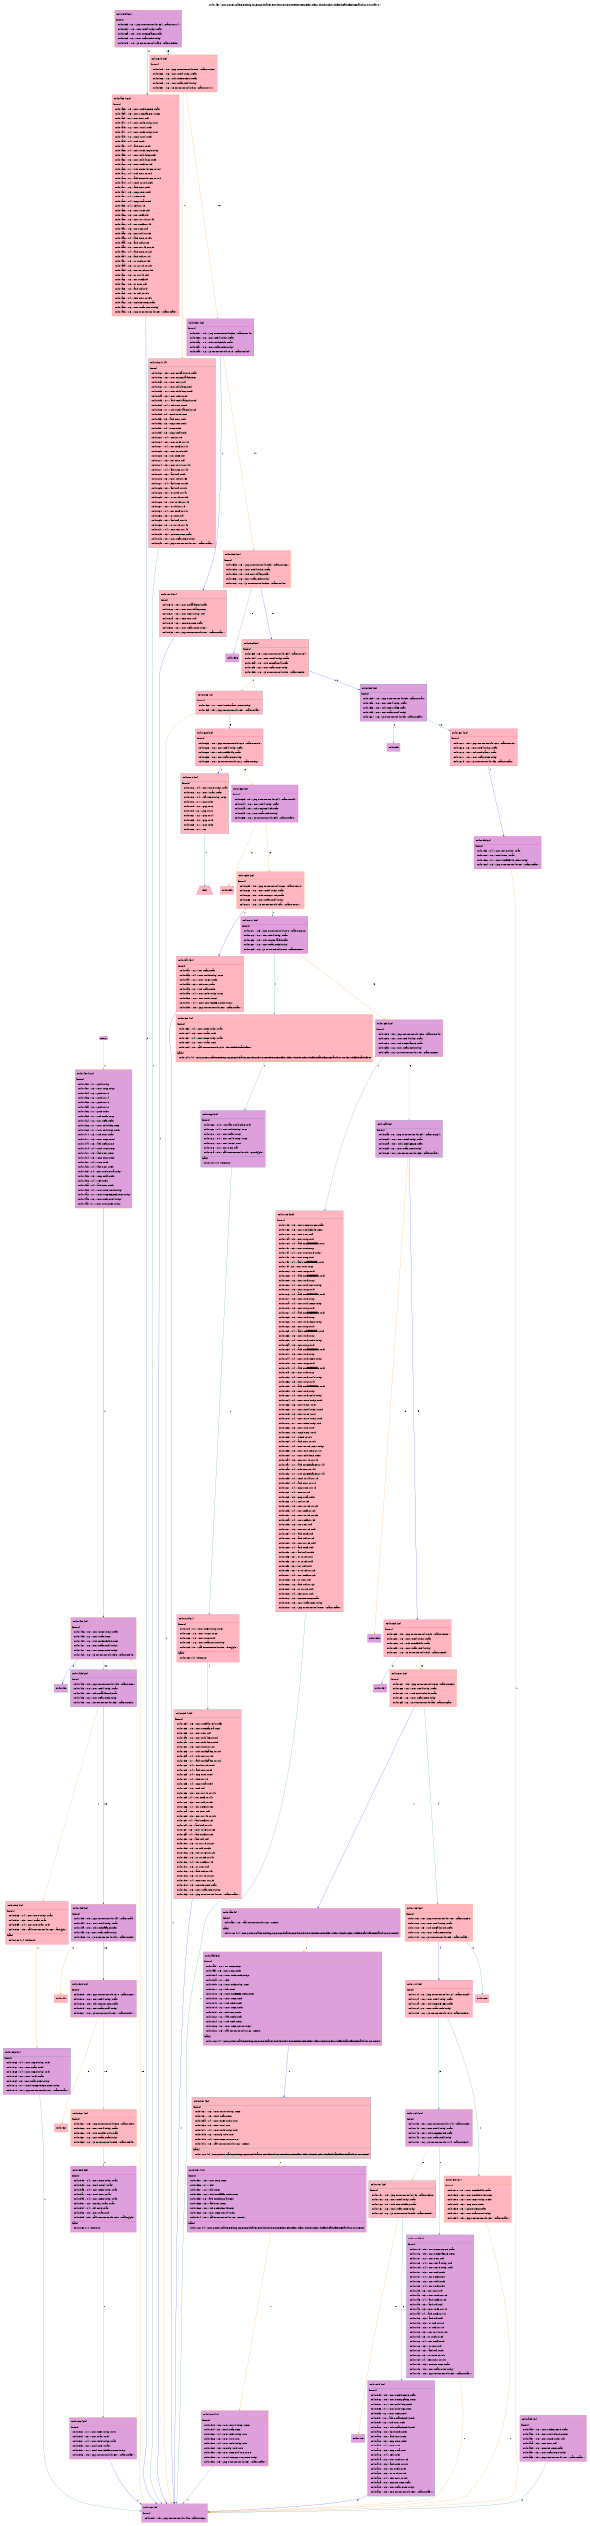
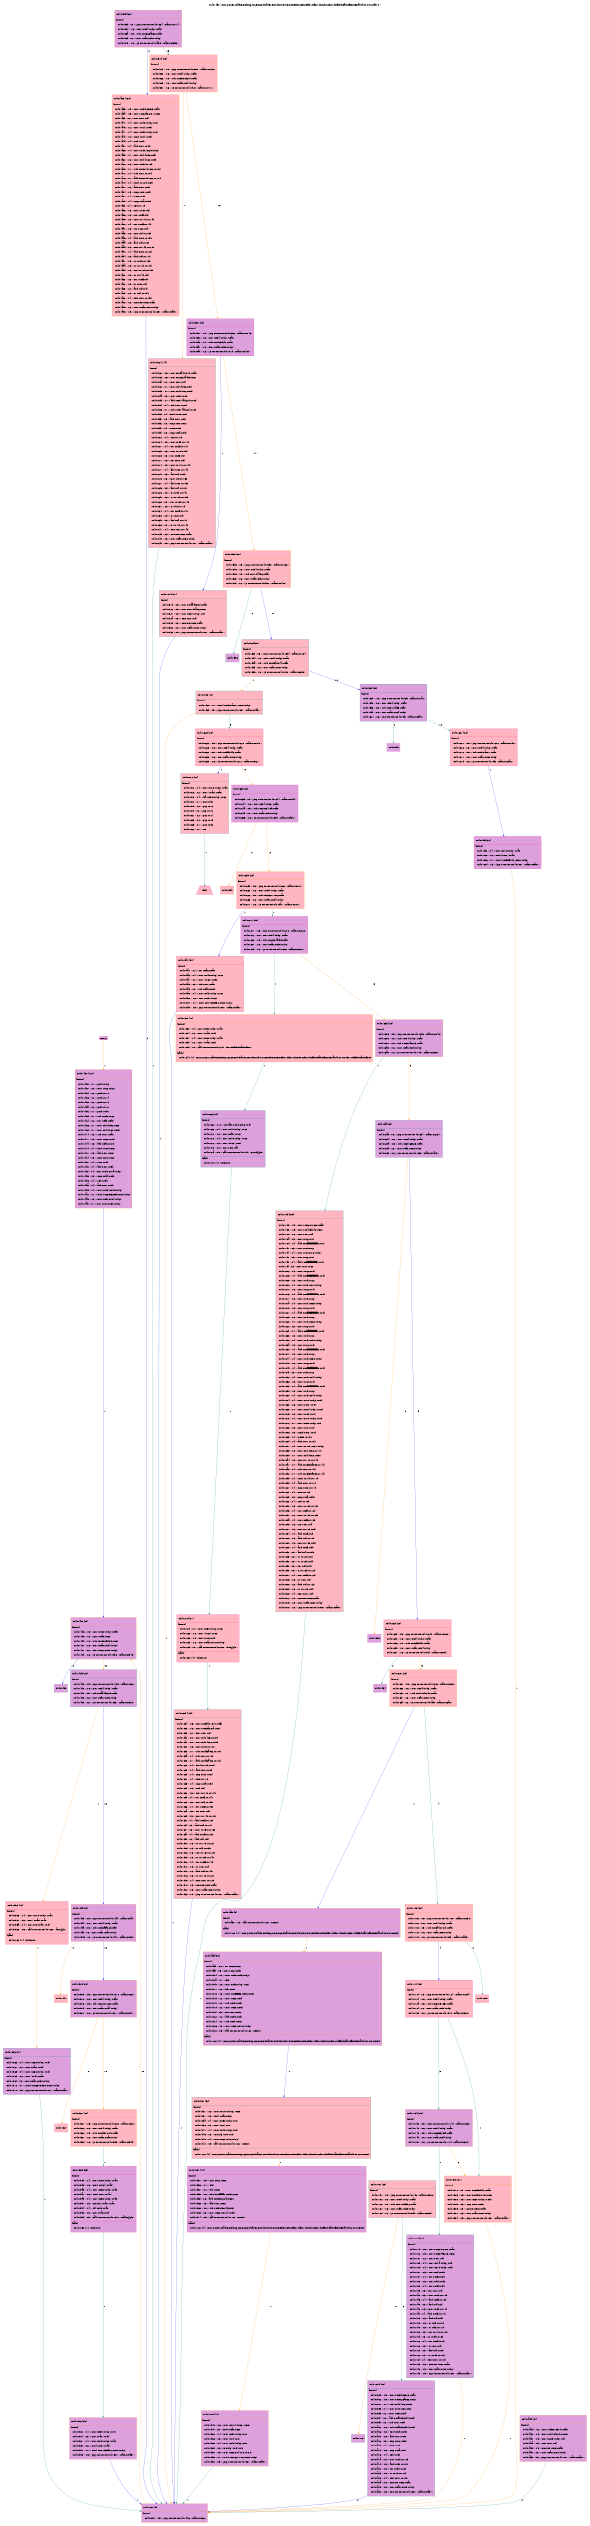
edge "0x40173b [28]" -> "0x401757 [28]": now "0x40173b [28]" -> "0x40197e [27]"
